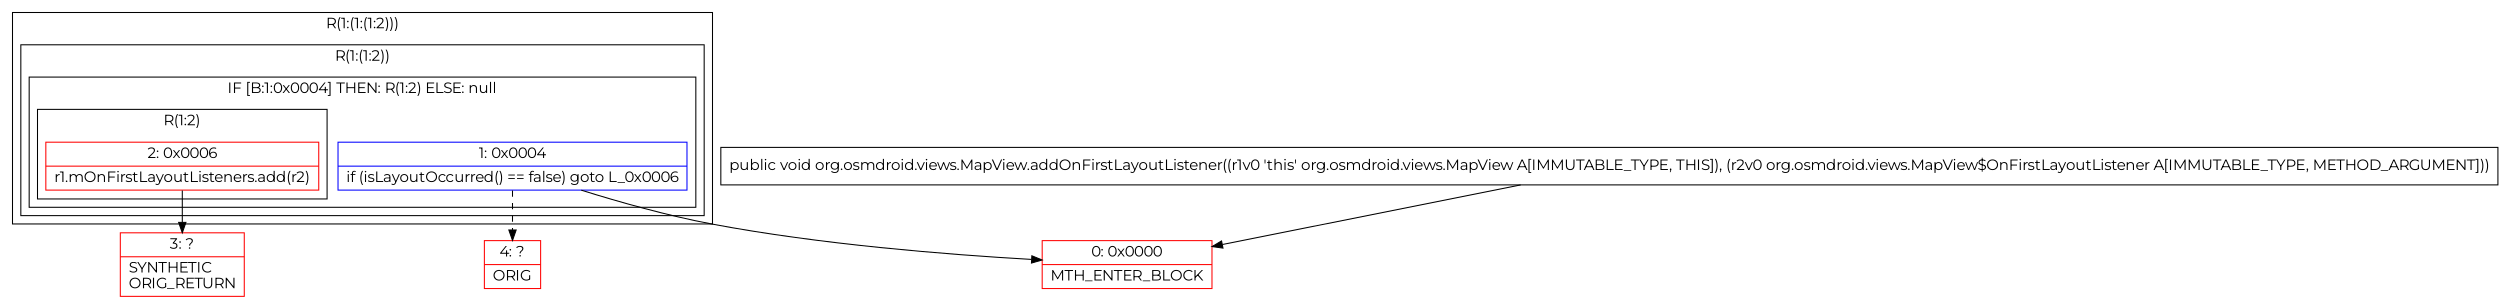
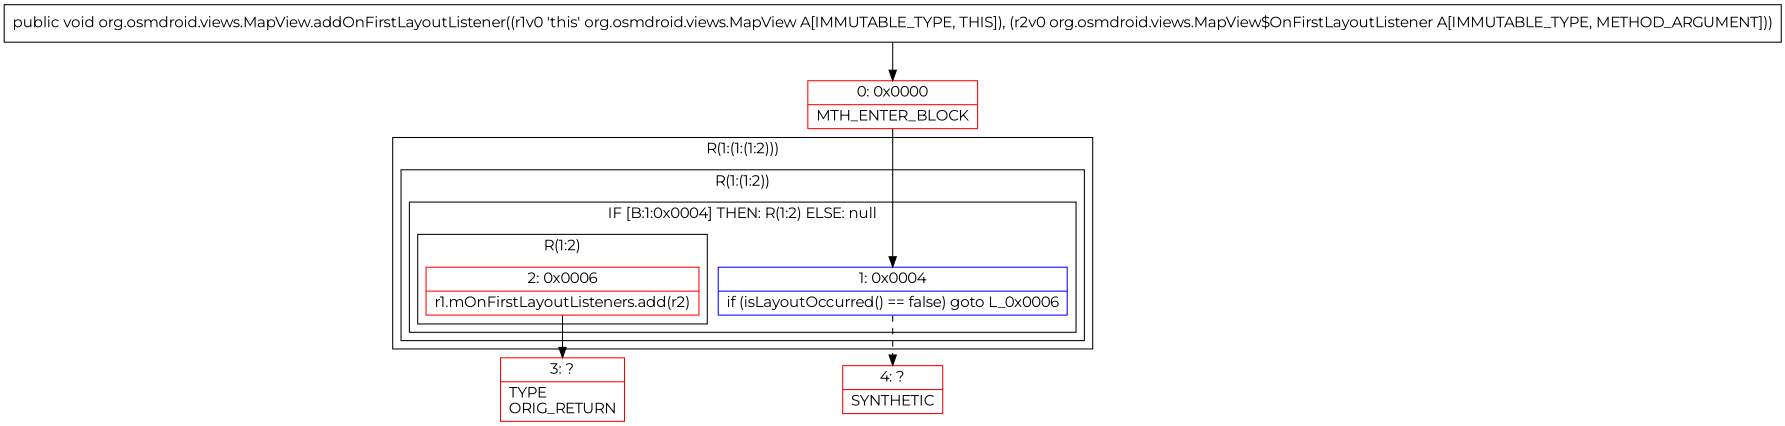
edge "1: 0x0004" -> "0: 0x0000": reversed
node "3: ?": text "SYNTHETIC" -> "TYPE"
node "4: ?": text "ORIG" -> "SYNTHETIC"
